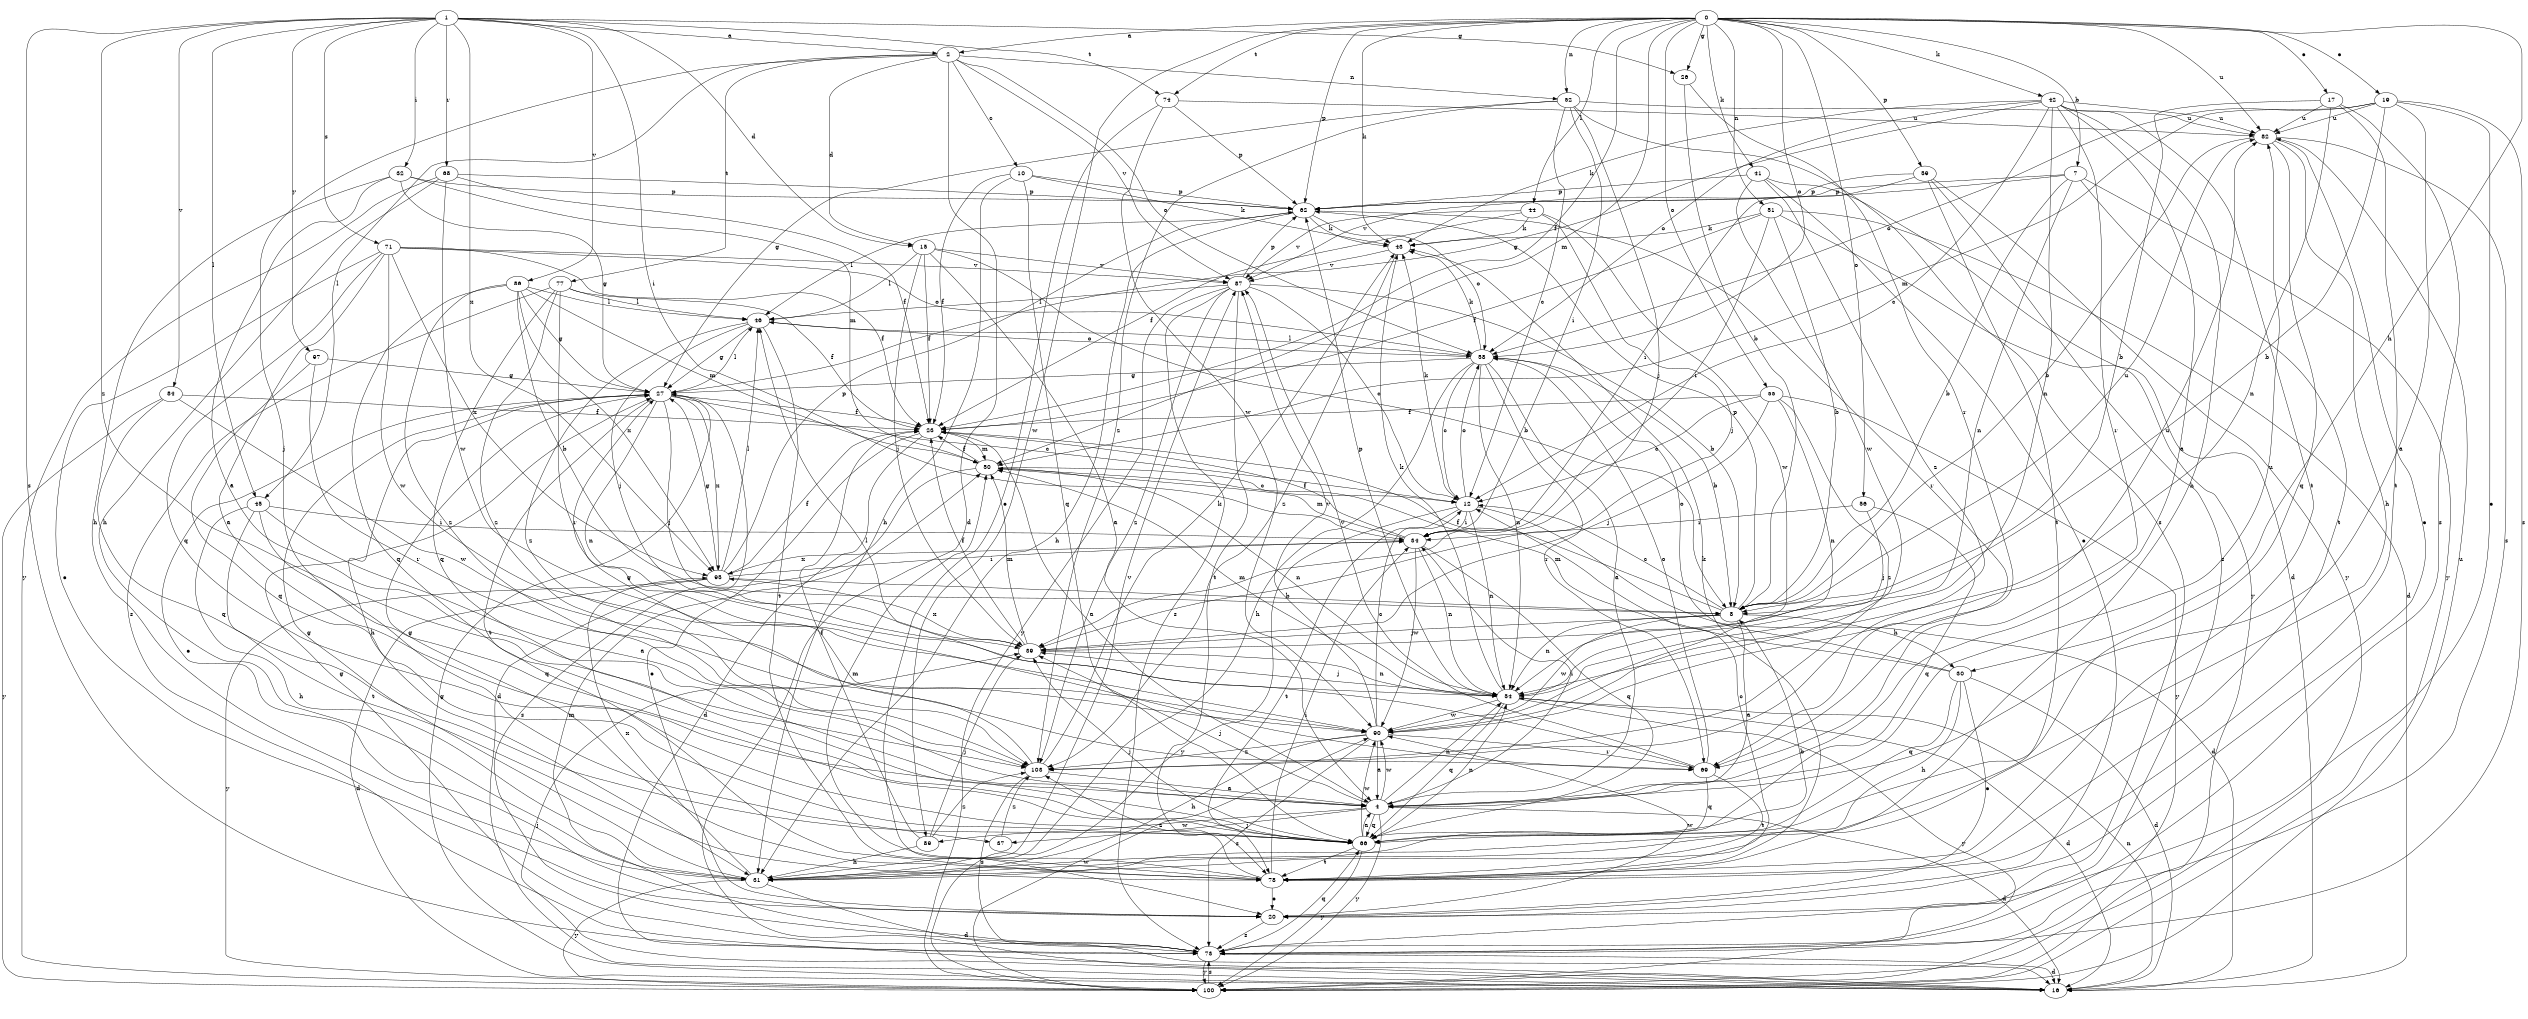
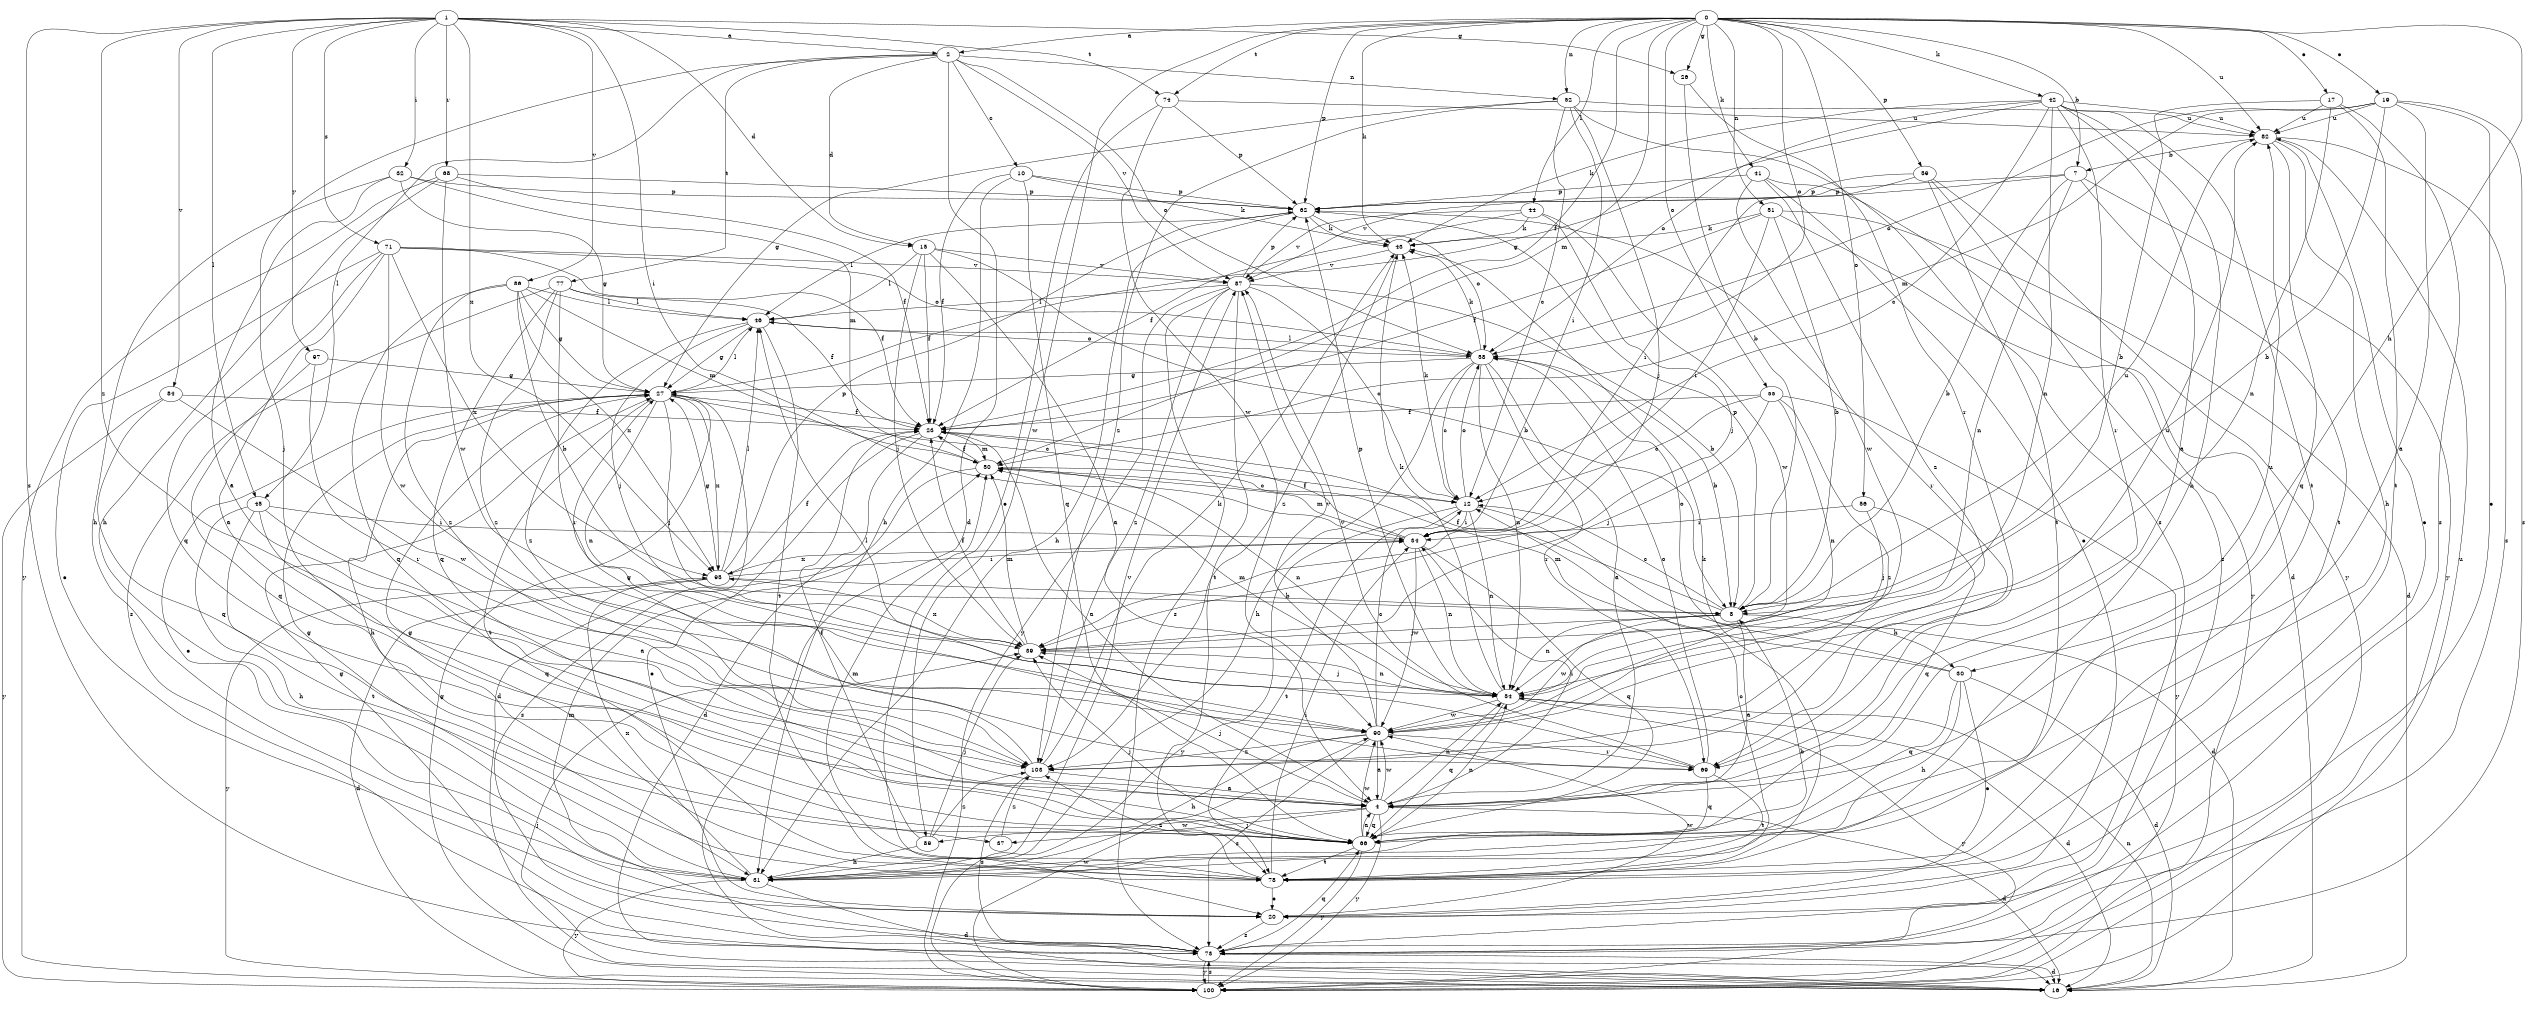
edge "82" -> "8": now "82" -> "7"
